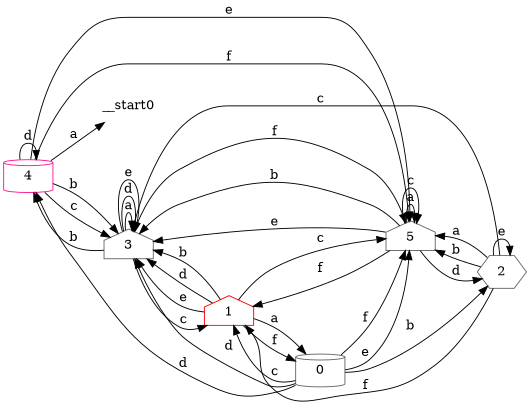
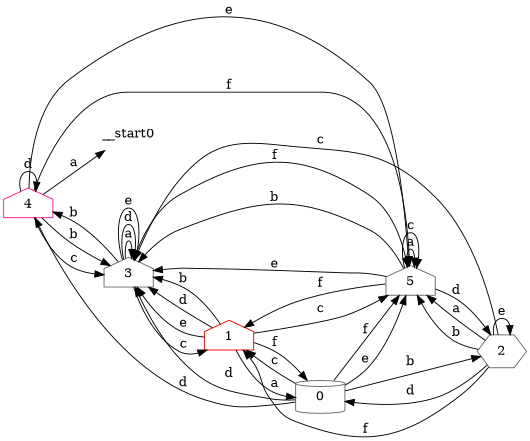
node "4": shape cylinder -> house
edge "2" -> "0": added, label "d"
